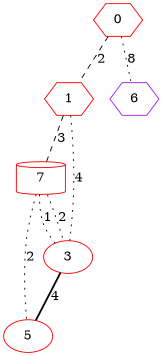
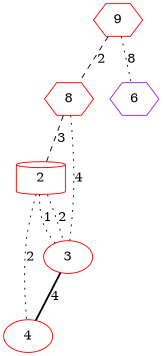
node "0": label "0" -> "9"
node "1": label "1" -> "8"
node "7": label "7" -> "2"
node "5": label "5" -> "4"
